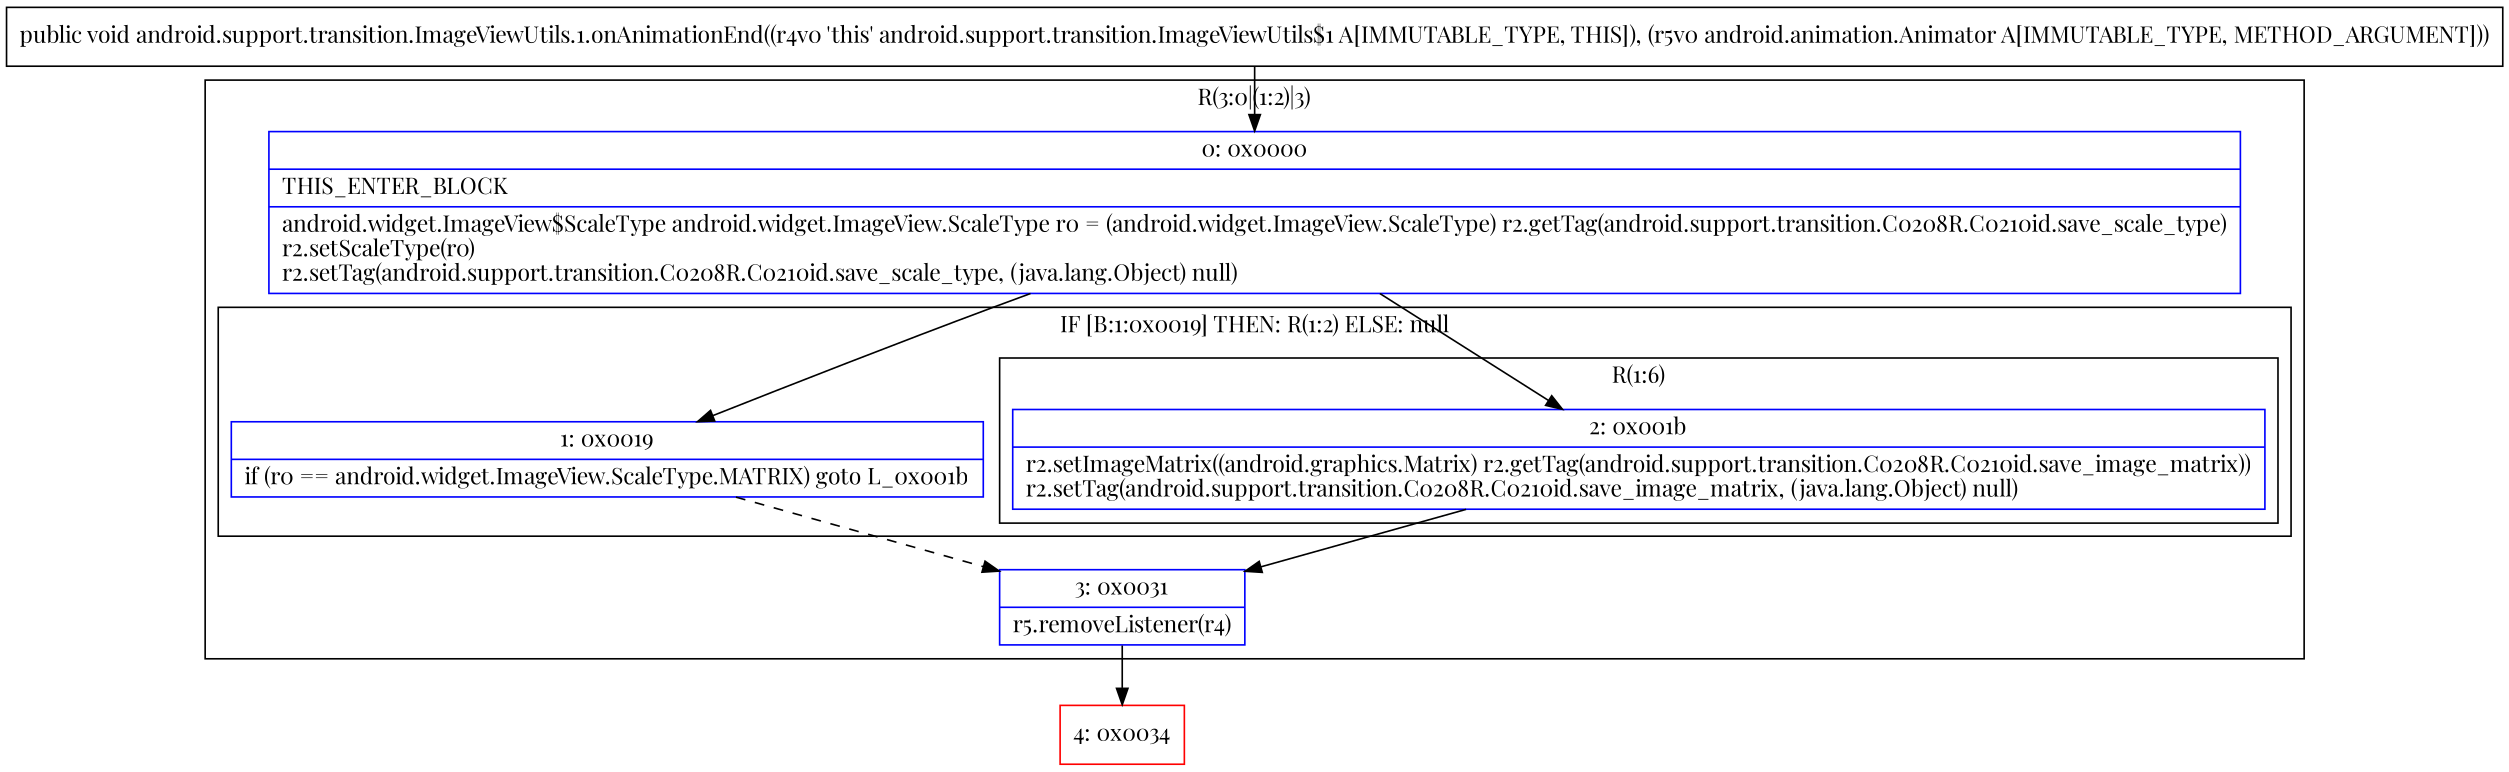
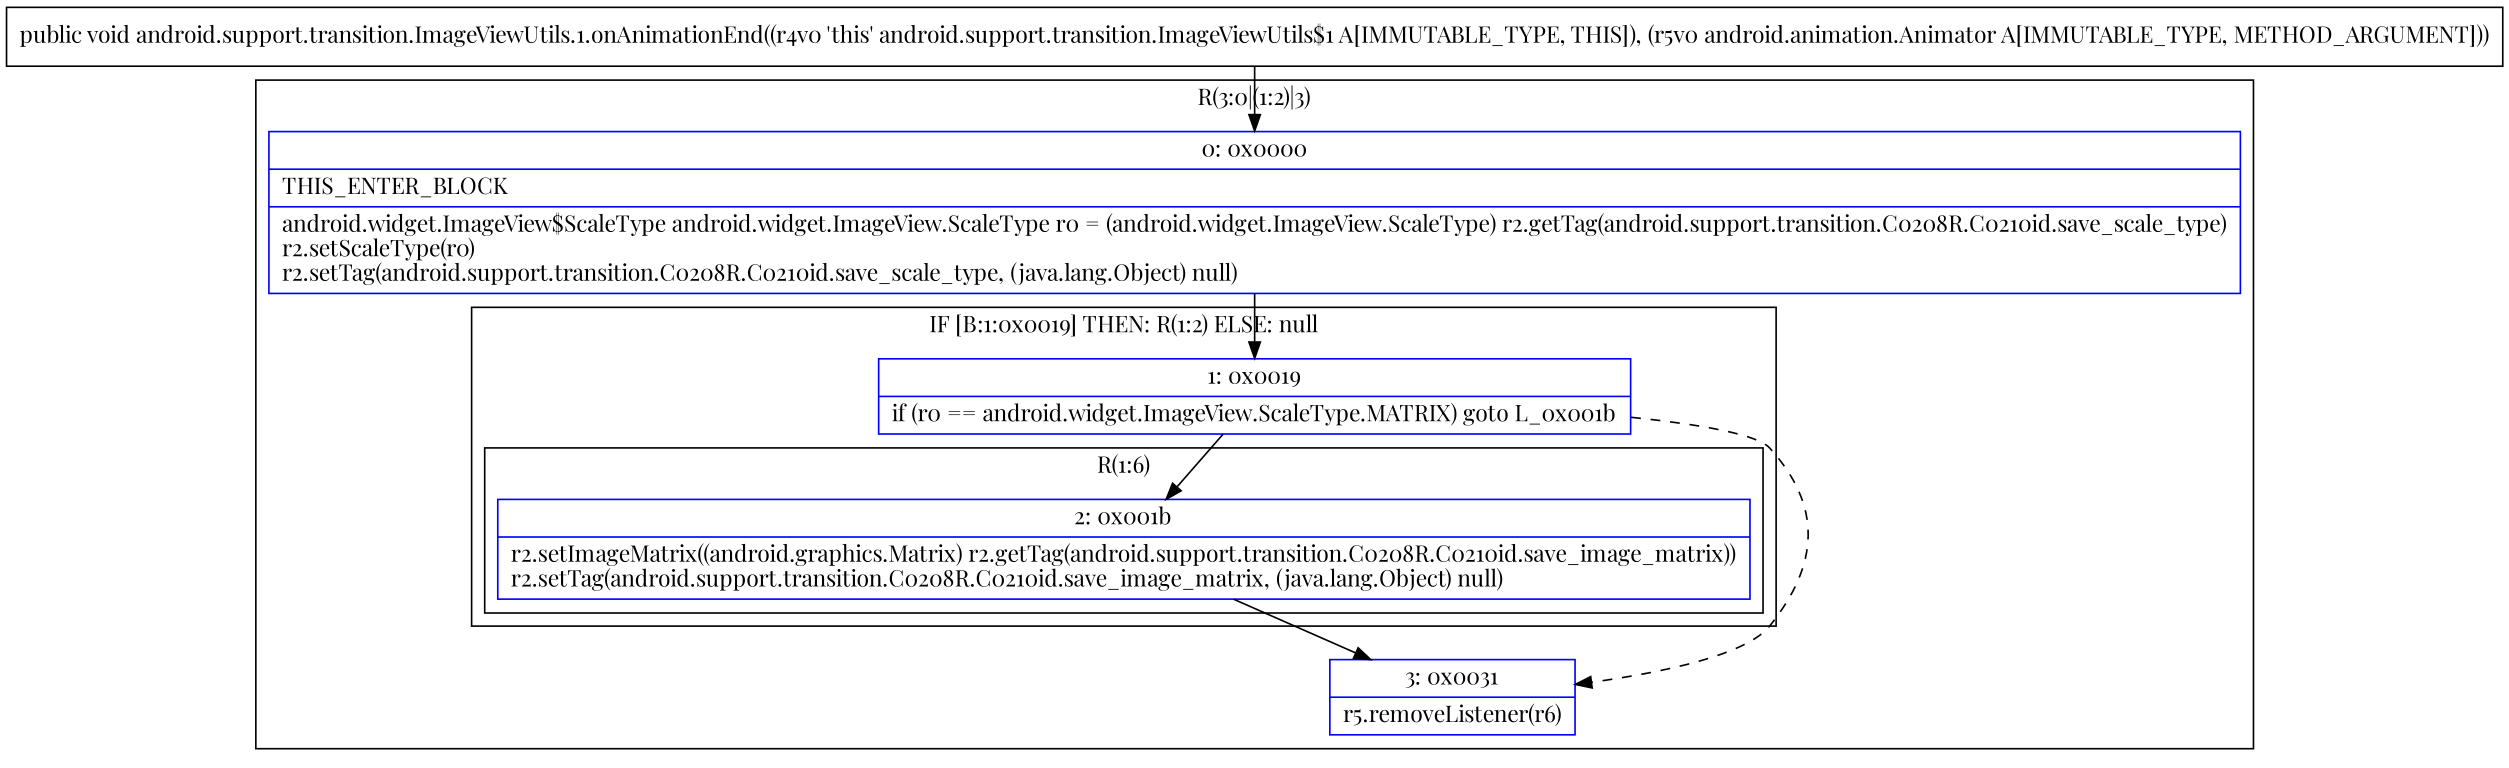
edge "0: 0x0000" -> "2: 0x001b": now "1: 0x0019" -> "2: 0x001b"
node "3: 0x0031": text "r5.removeListener(r4)" -> "r5.removeListener(r6)"
node "4: 0x0034": removed
